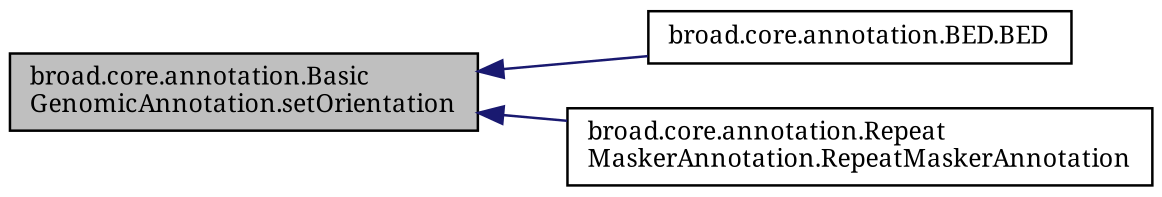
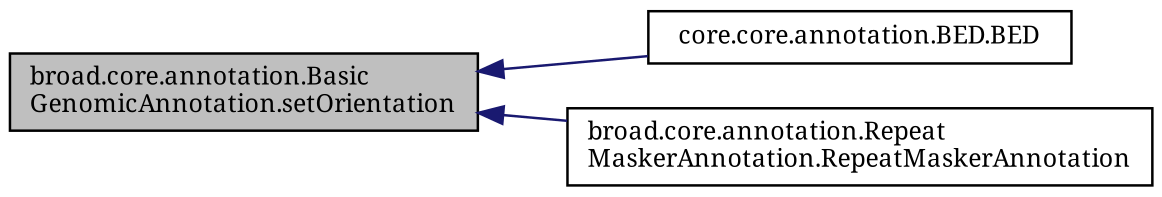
node "broad.core.annotation.BED.BED": label "broad.core.annotation.BED.BED" -> "core.core.annotation.BED.BED"
